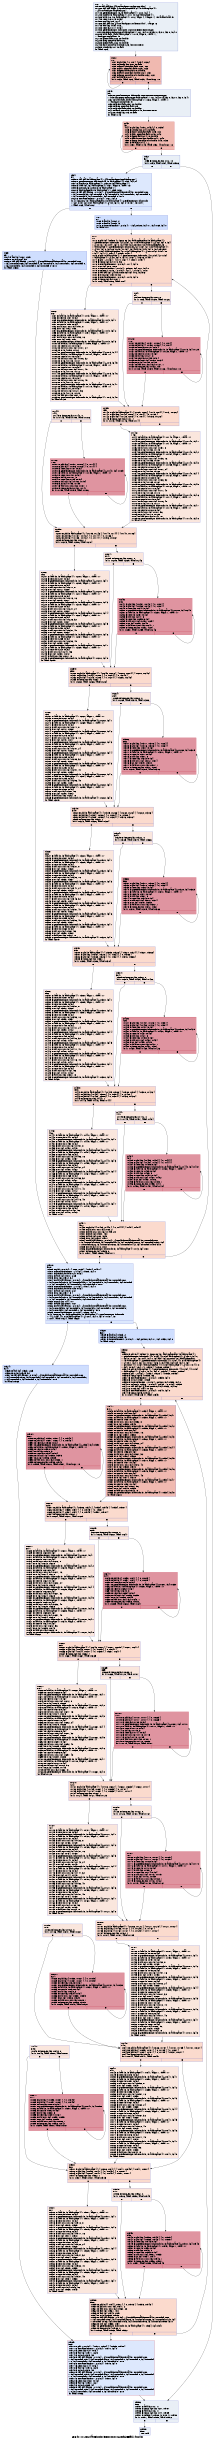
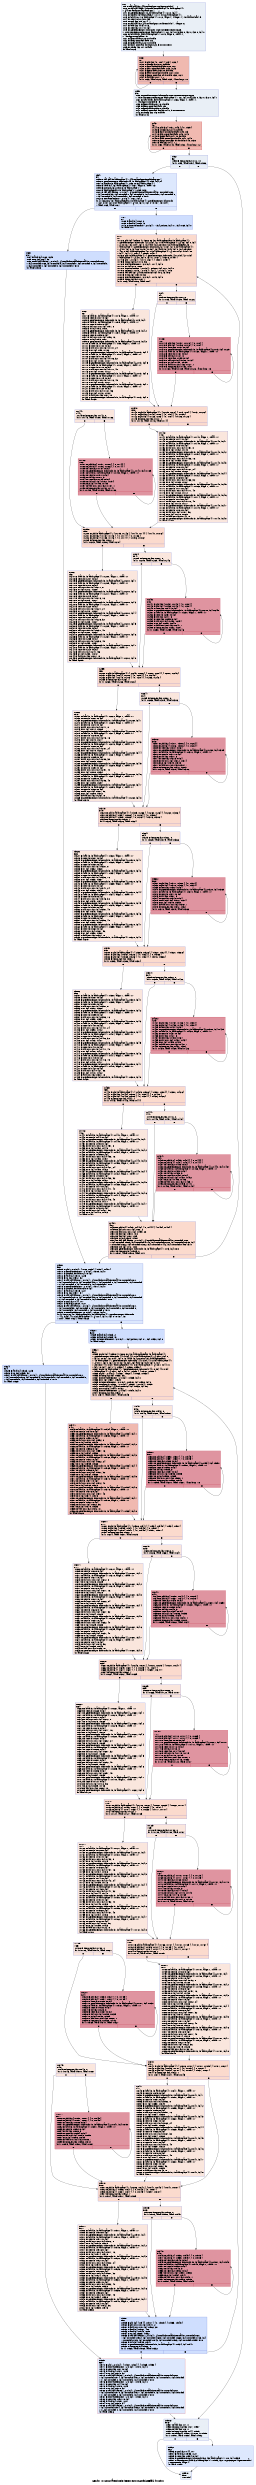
node "%545:": added
node "%958:": fillcolor #f7ac8e70 -> #93b5fe70
node "%992:": added
